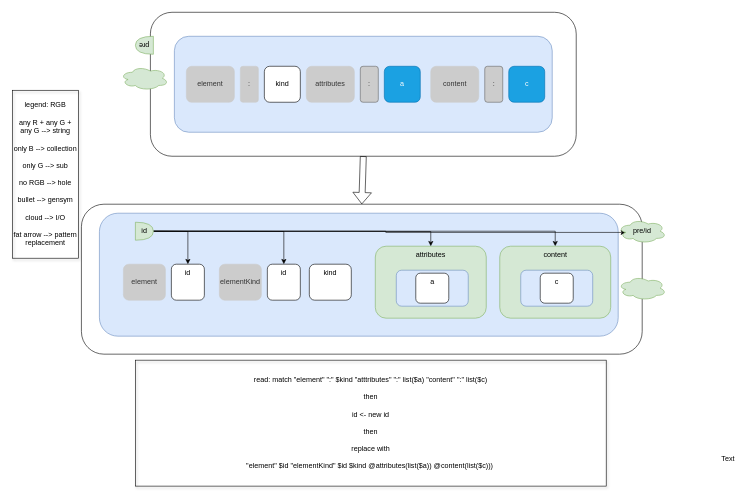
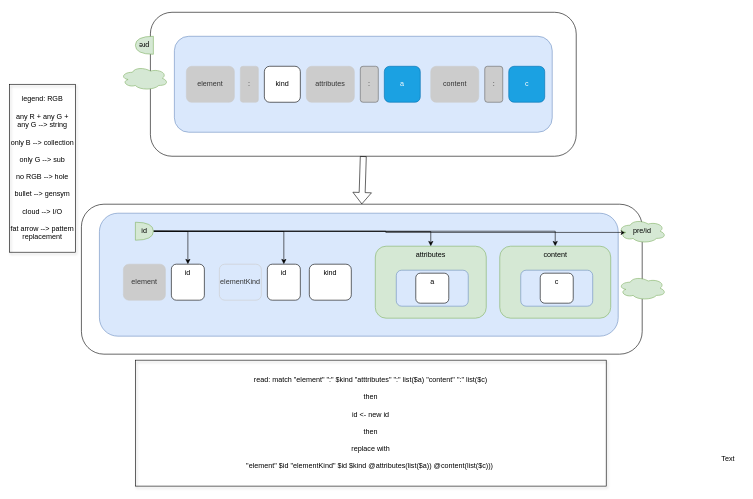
node "legend: RGB any R + any G + any G --> string only B --> collection only G --> sub no RGB --> hole bullet --> gensym cloud --> I/O fat arrow --> pattern replacement": moved (45, 174) -> (42, 168)
node "elementKind": fillcolor #cccccc -> #dae8fc
